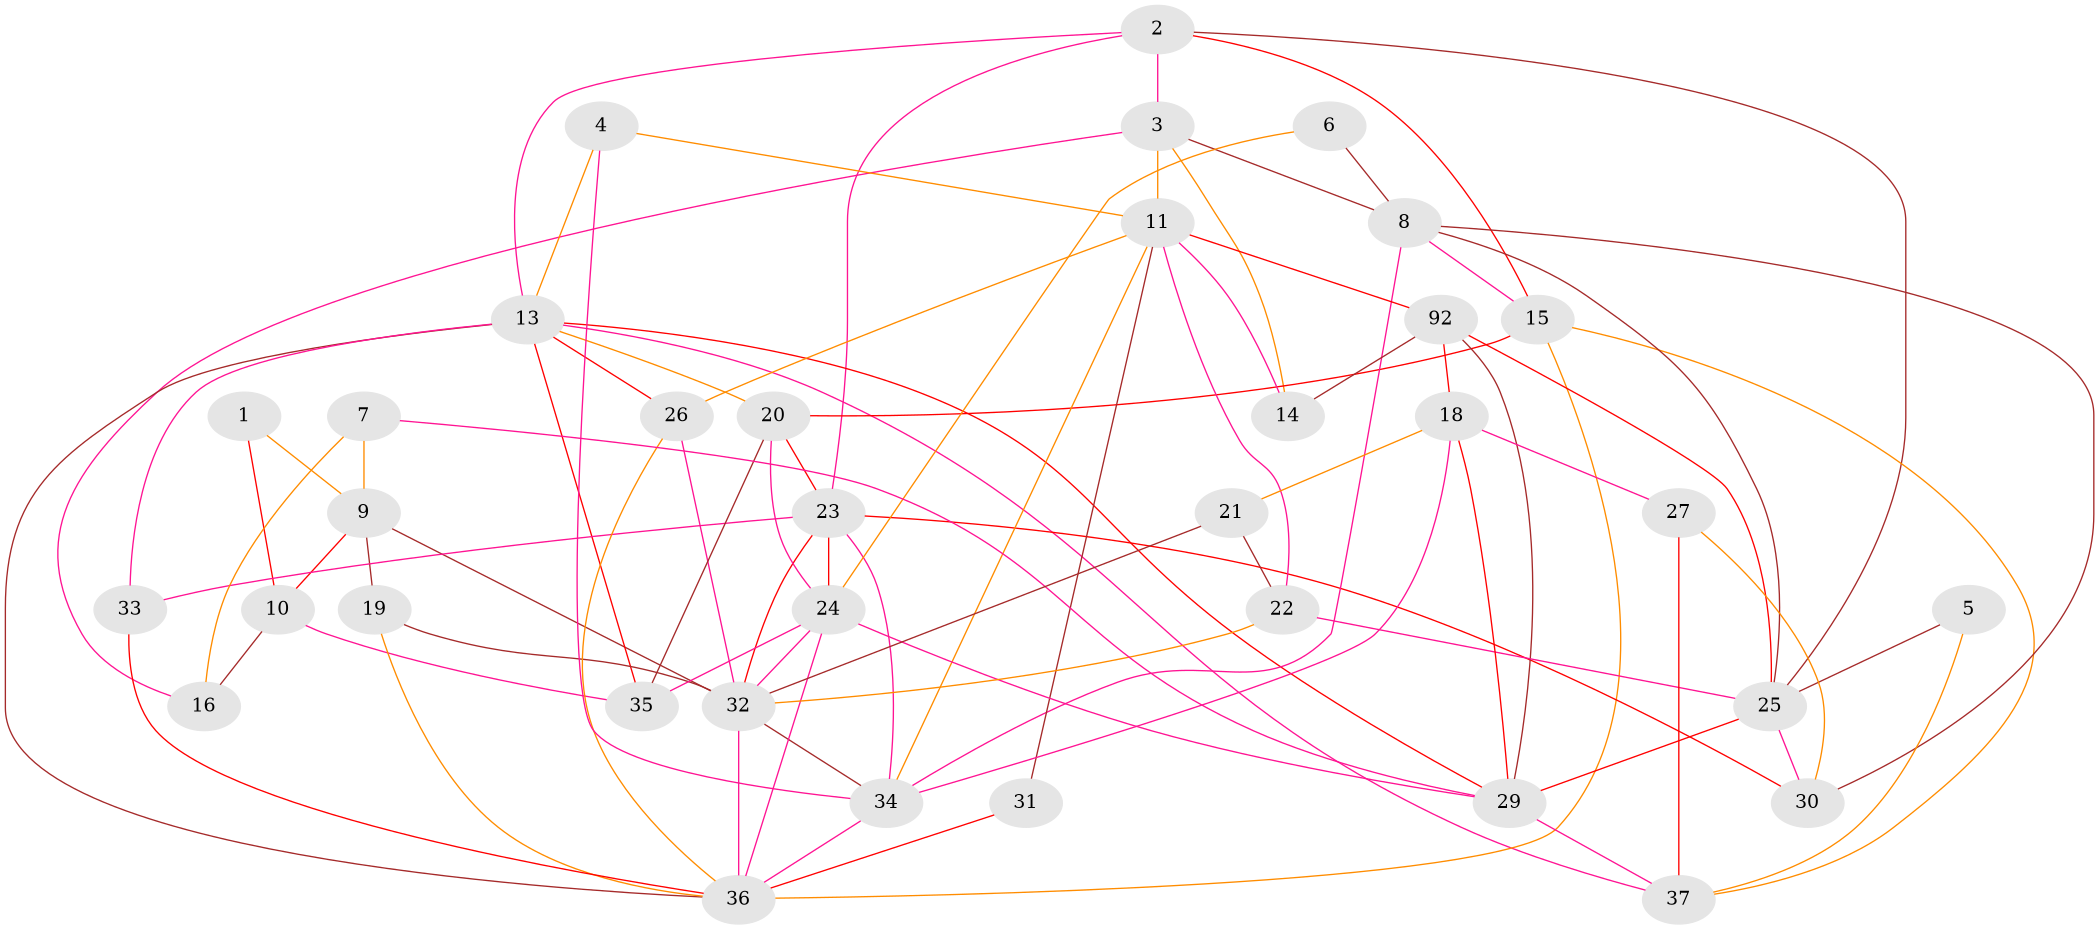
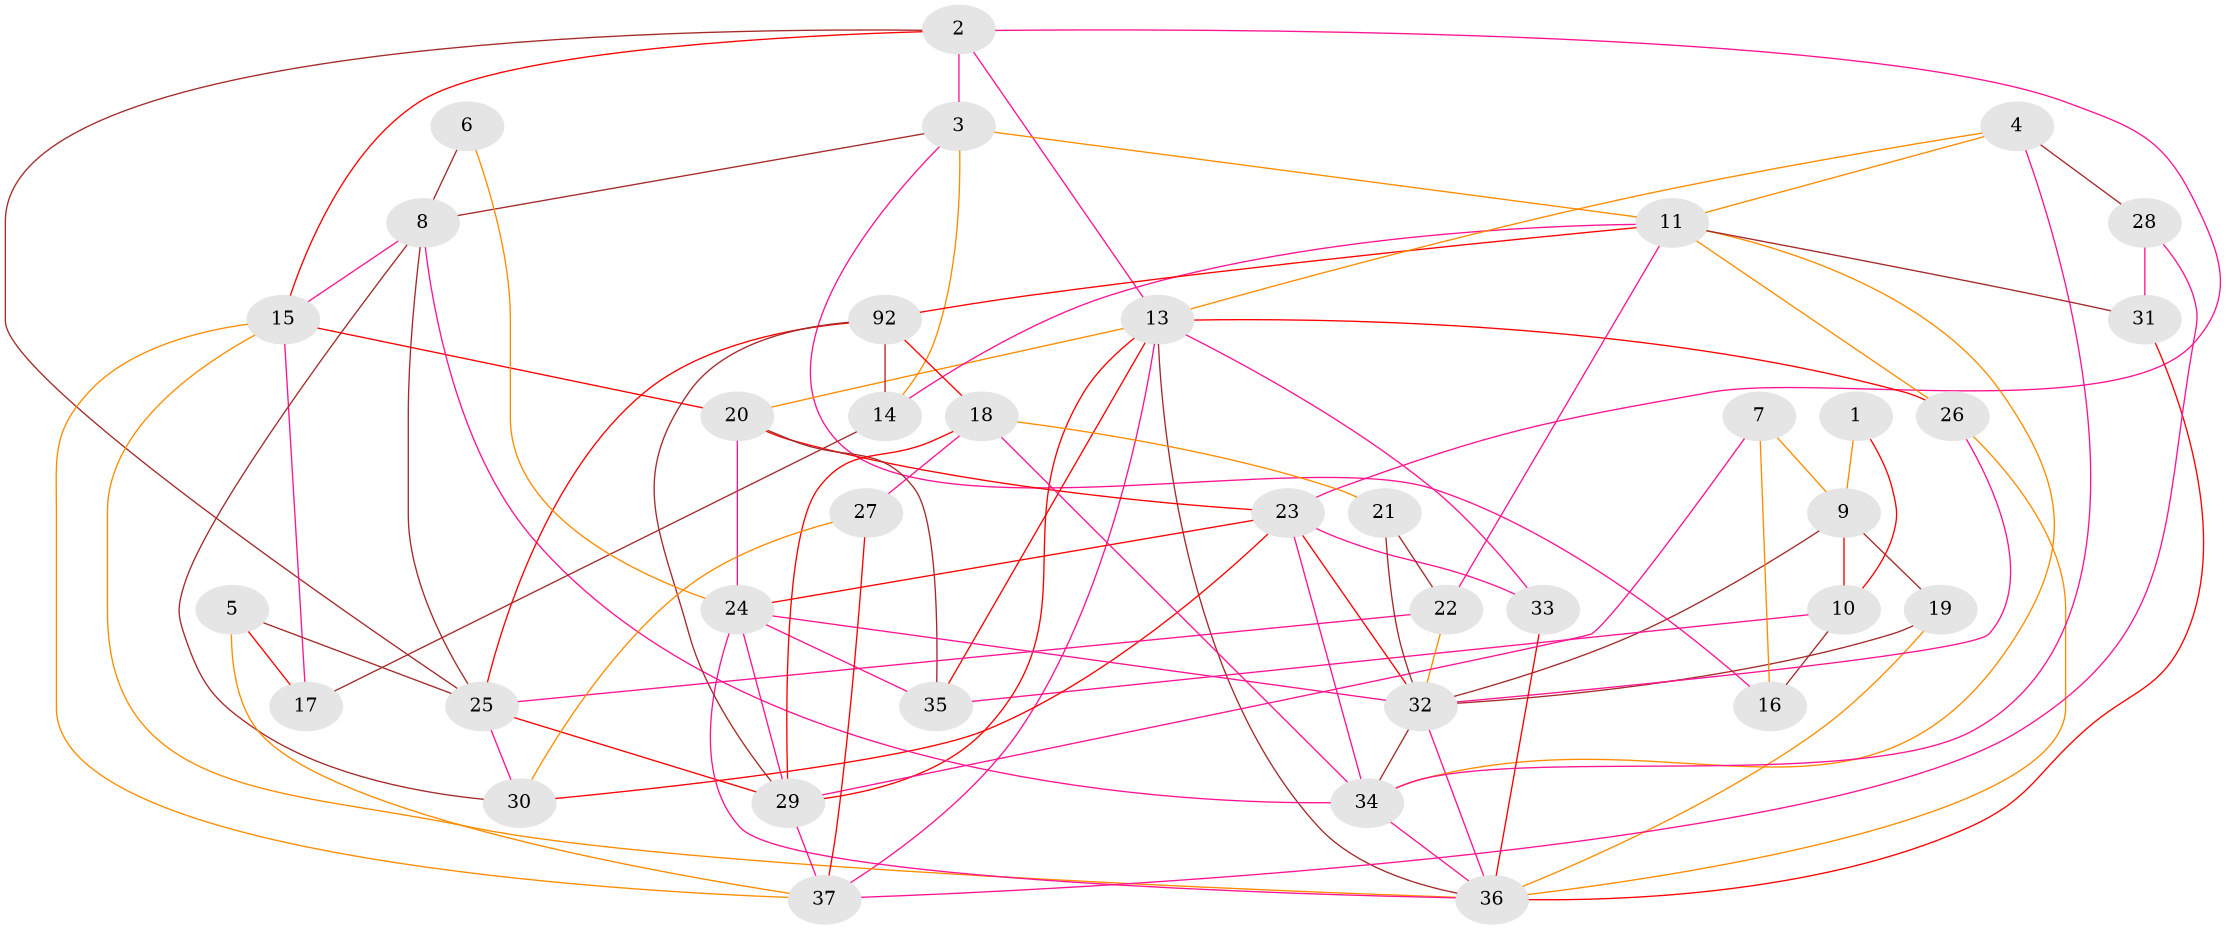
node "28": added
node "17": added
